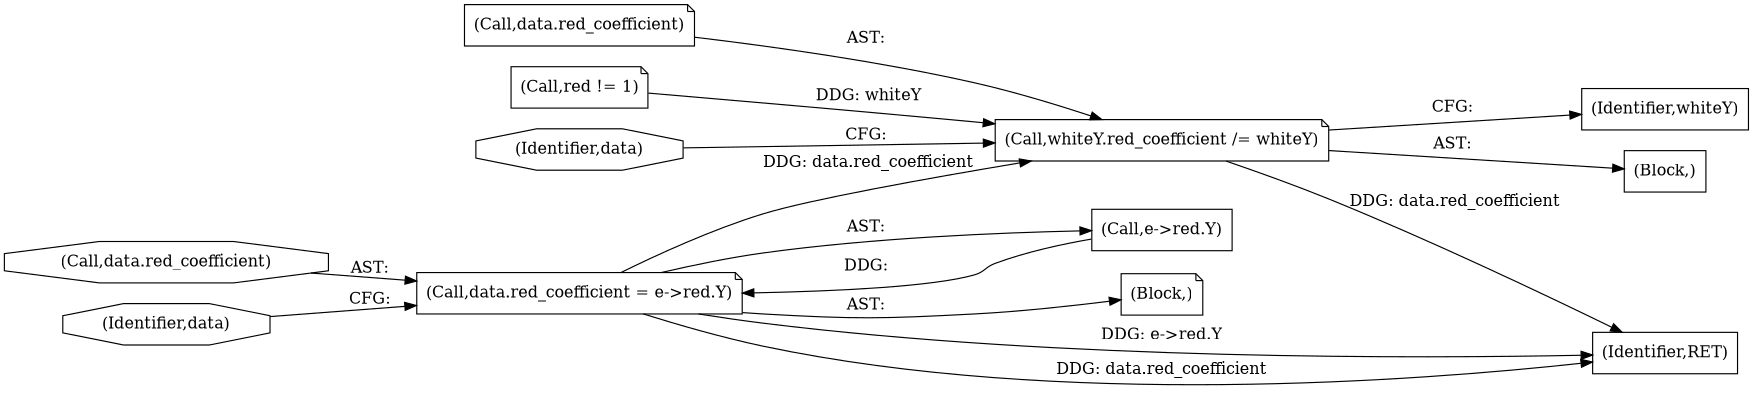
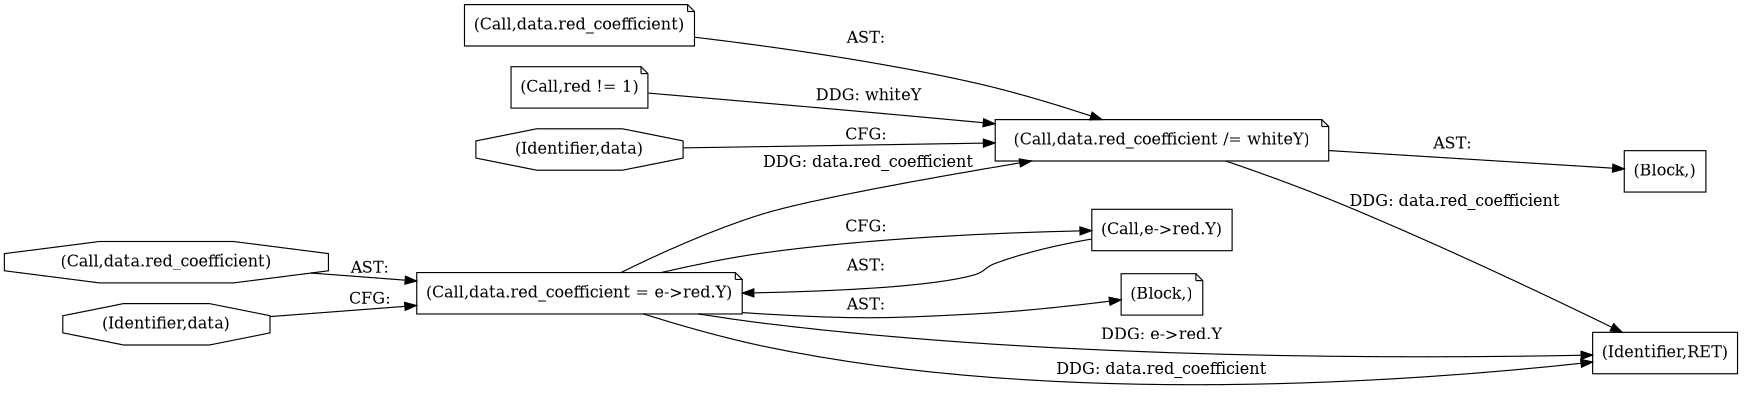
node "(Identifier,whiteY)": removed
node "(Call,whiteY.red_coefficient /= whiteY)": label "(Call,whiteY.red_coefficient /= whiteY)" -> "(Call,data.red_coefficient /= whiteY)"
edge "(Call,data.red_coefficient = e->red.Y)" -> "(Call,e->red.Y)": label "AST: " -> "CFG: "
edge "(Call,e->red.Y)" -> "(Call,data.red_coefficient = e->red.Y)": label "DDG: " -> "AST: "
